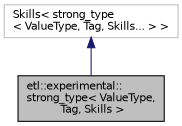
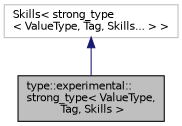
node "etl::experimental:: strong_type< ValueType, Tag, Skills >": label "etl::experimental:: strong_type< ValueType, Tag, Skills >" -> "type::experimental:: strong_type< ValueType, Tag, Skills >"
